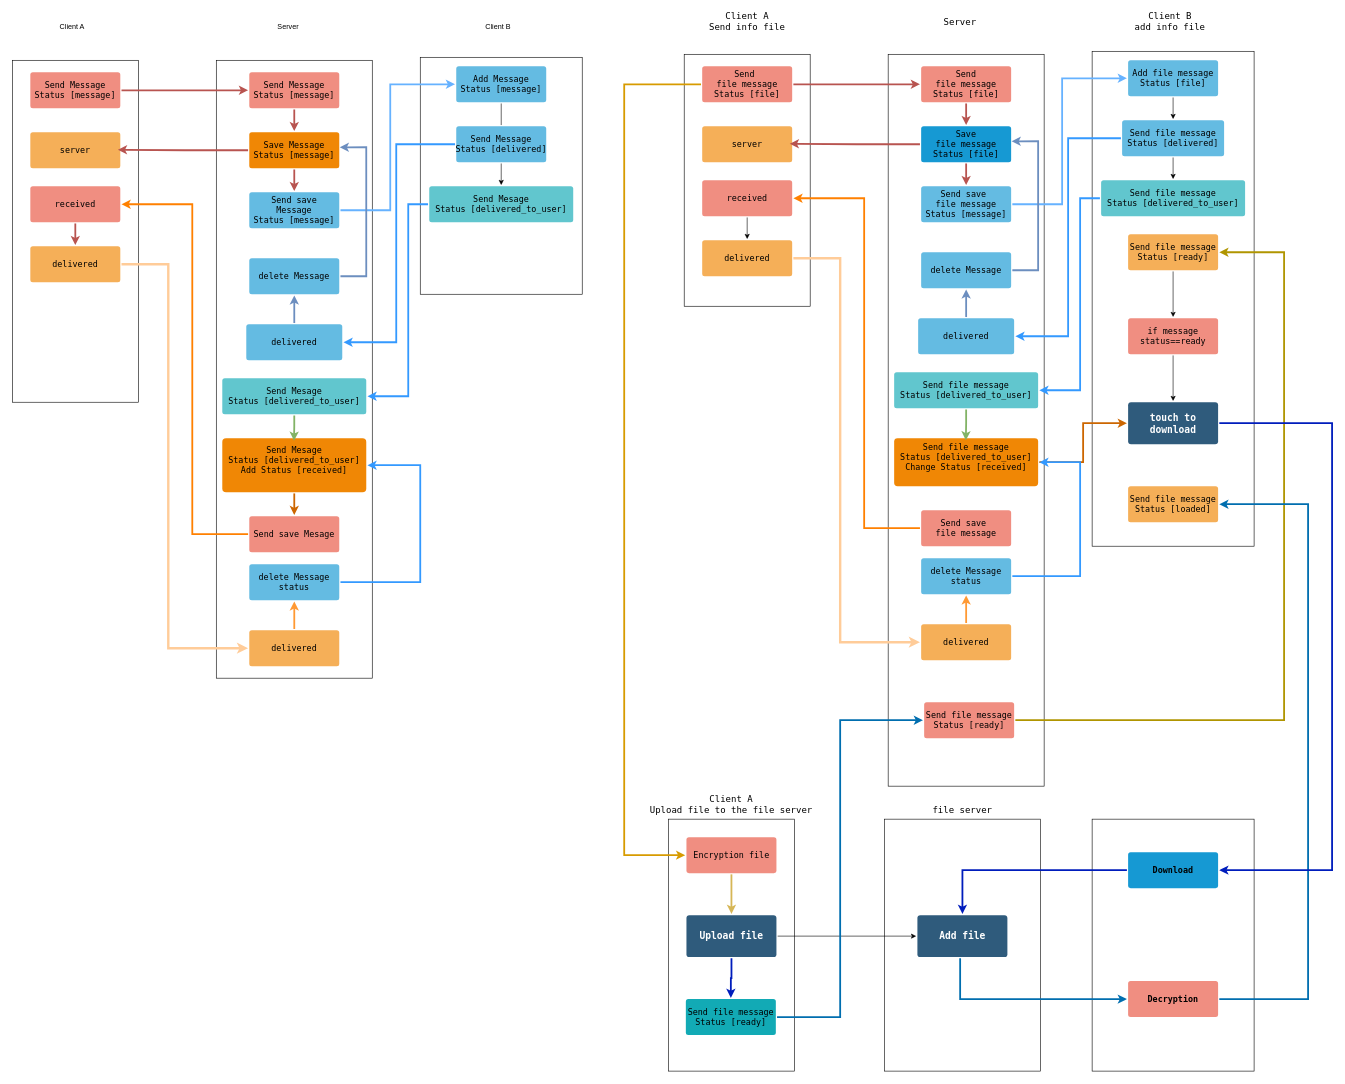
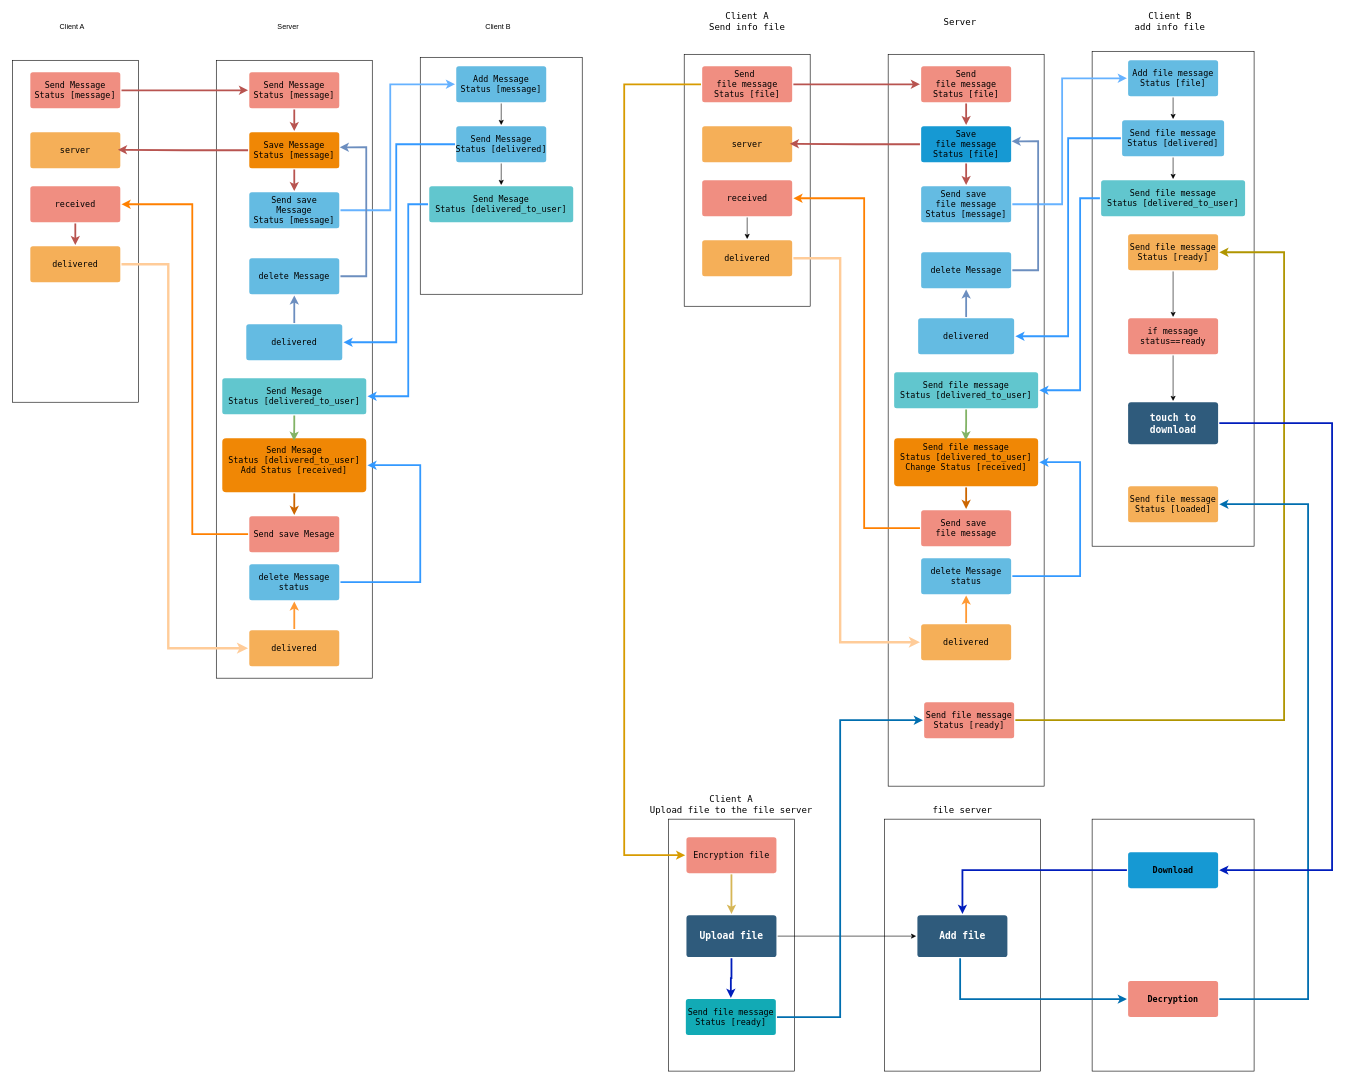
edge "Add Message Status [message]" -- "Send Message Status [delivered]": arrowhead none -> classic
edge "Send file message Status [delivered_to_user] Change Status [received]" -> "touch to download": now "Send file message Status [delivered_to_user] Change Status [received]" -> "Send save file message"
